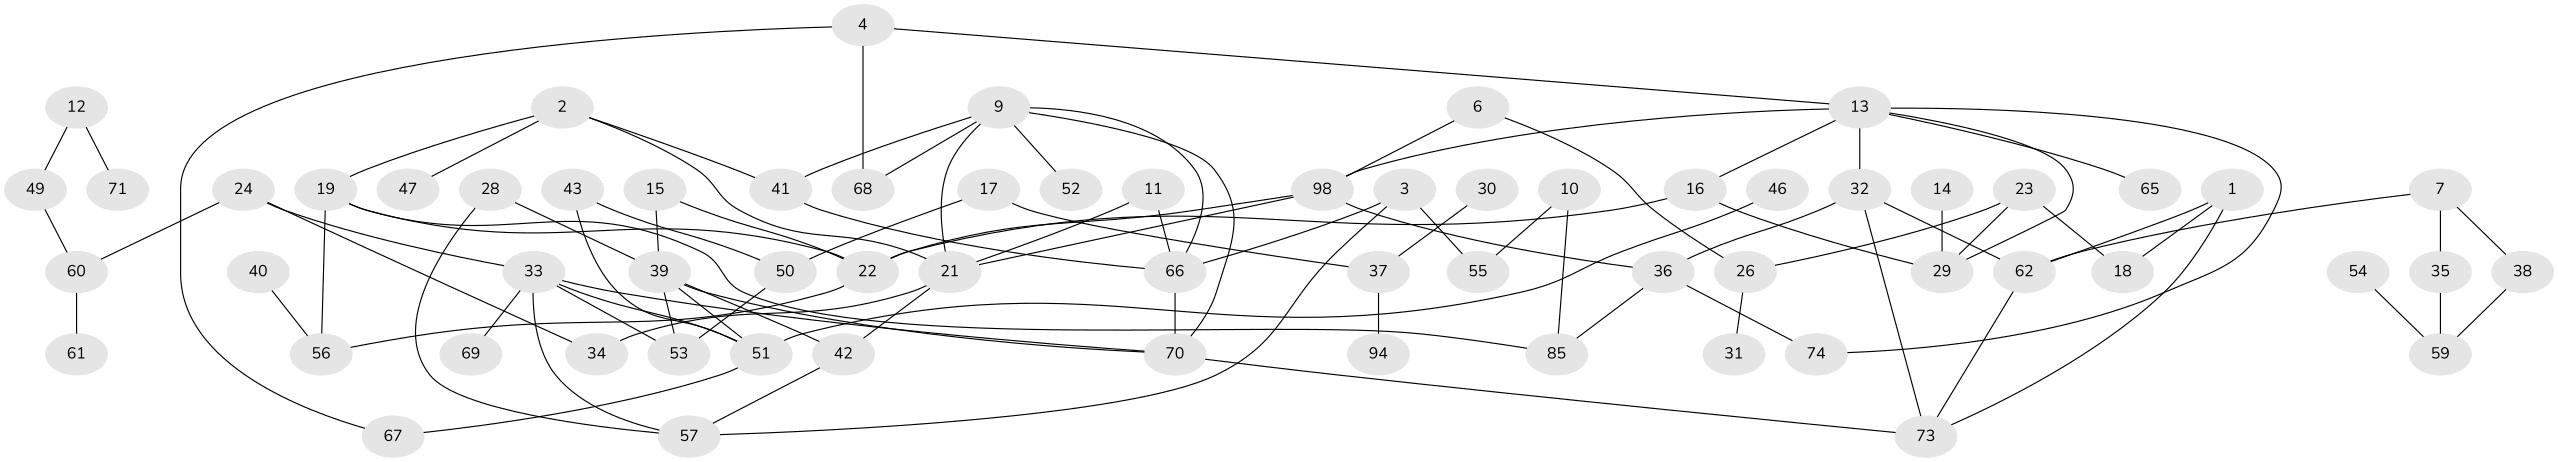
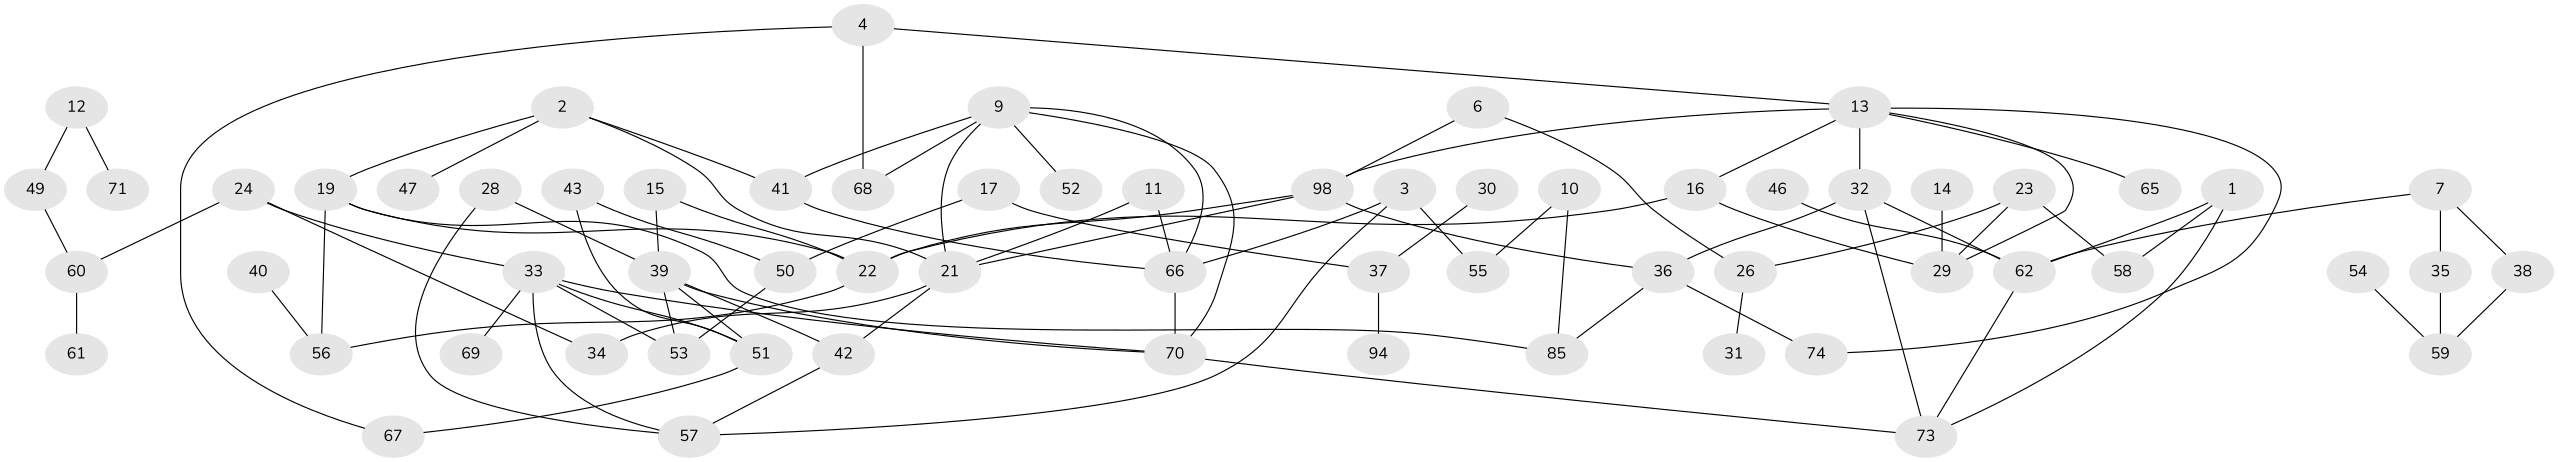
node "18": label "18" -> "58"
edge "46" -- "51": now "46" -- "62"
